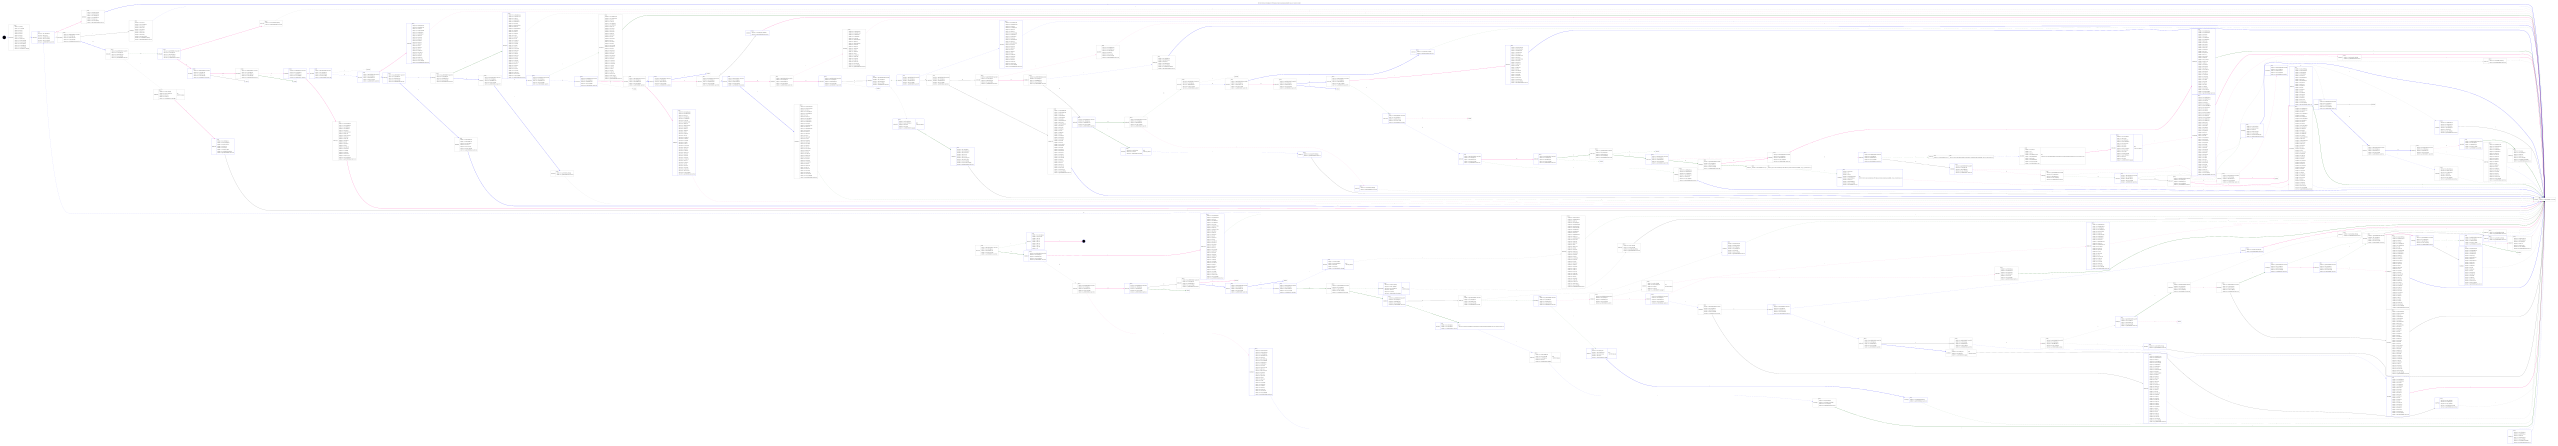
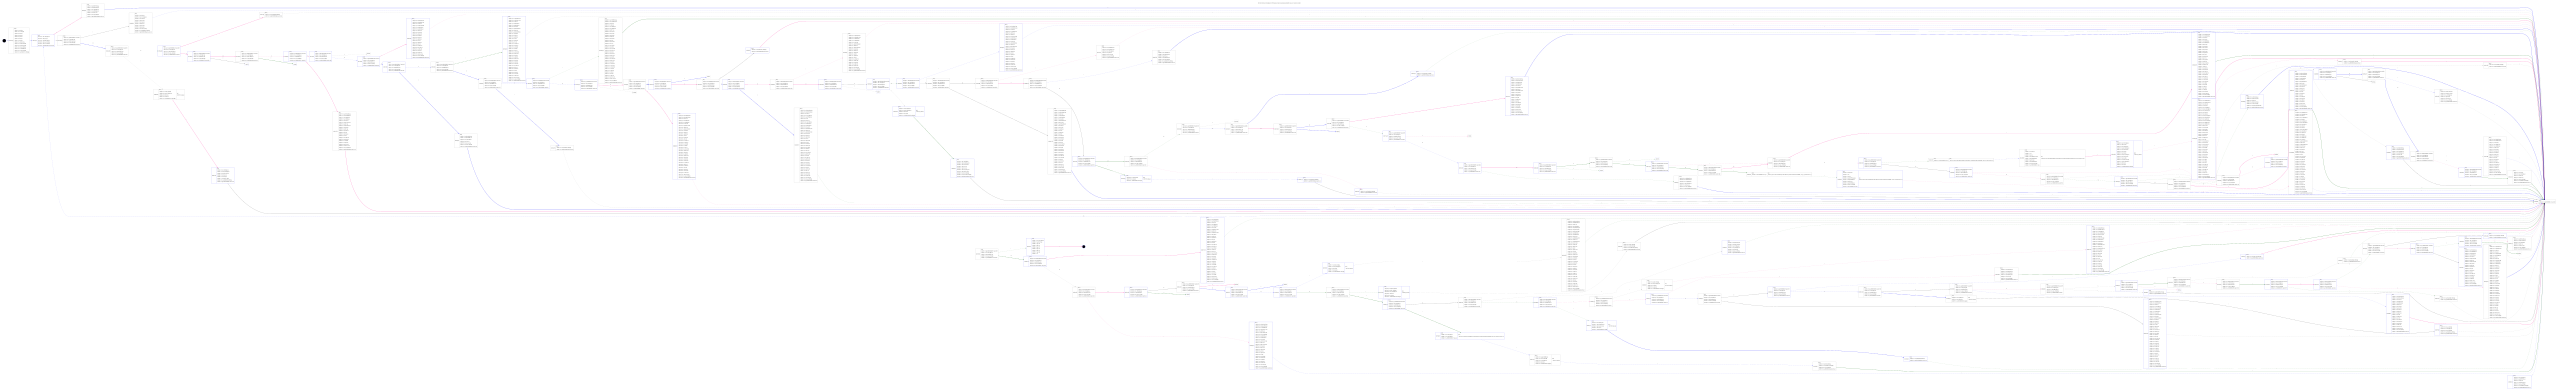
node "0x402f98 [147]": removed
